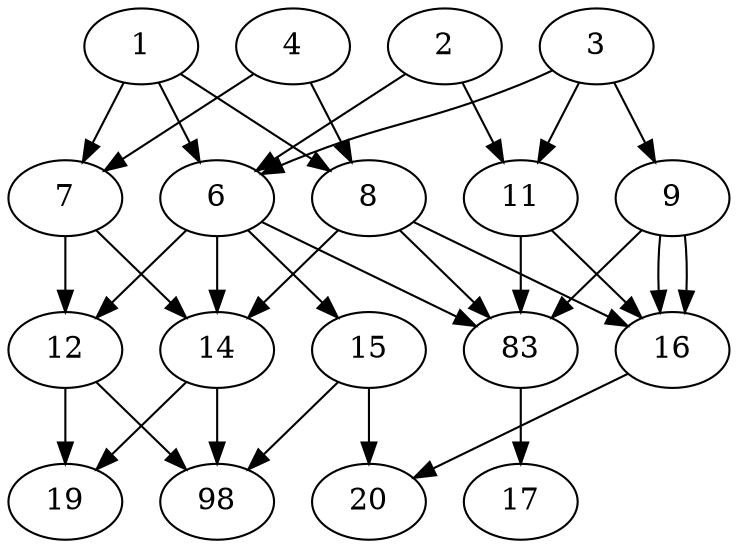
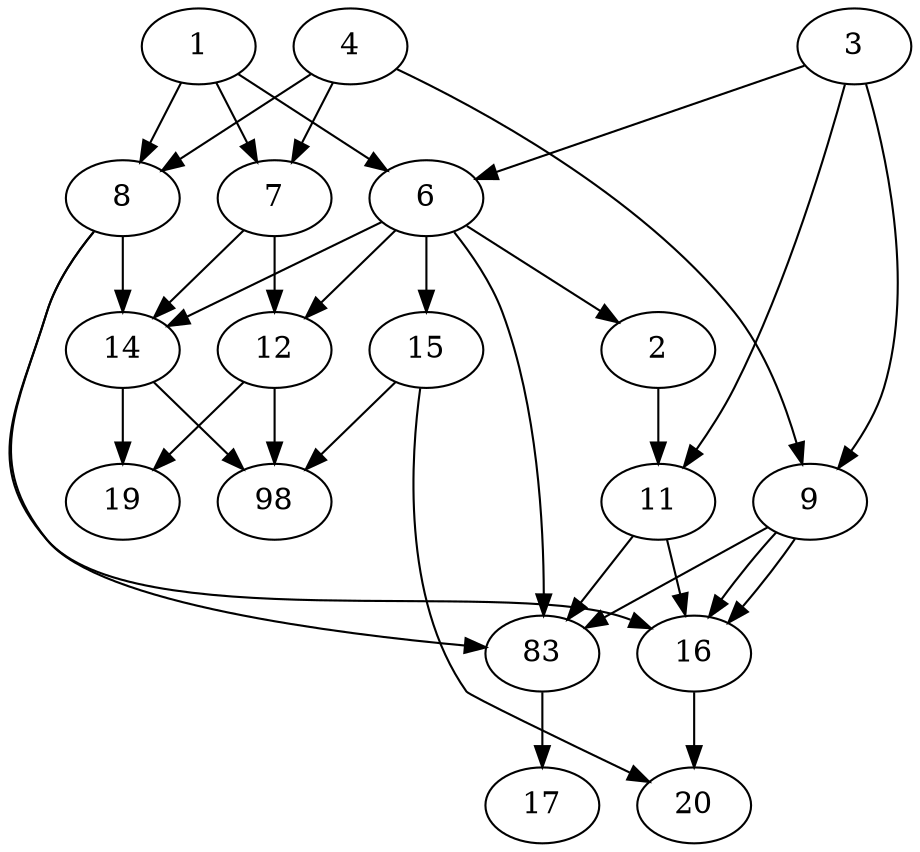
edge "2" -> "6": reversed
edge "4" -> "9": added
